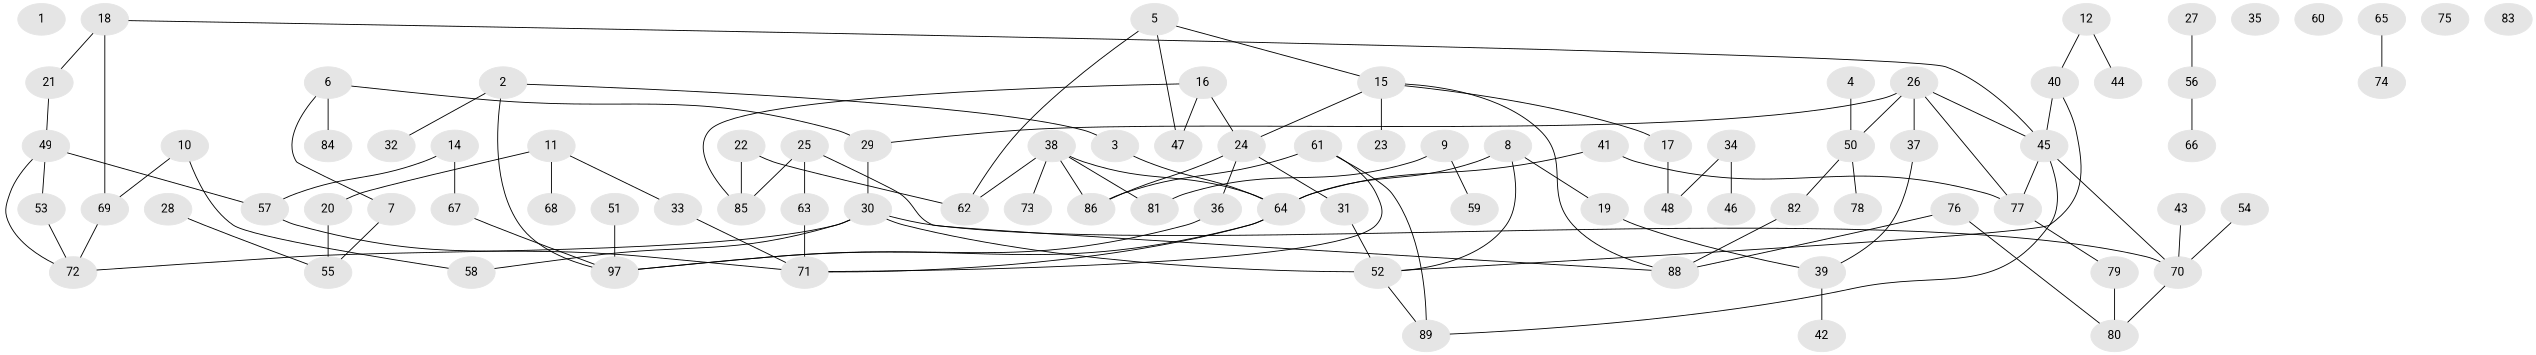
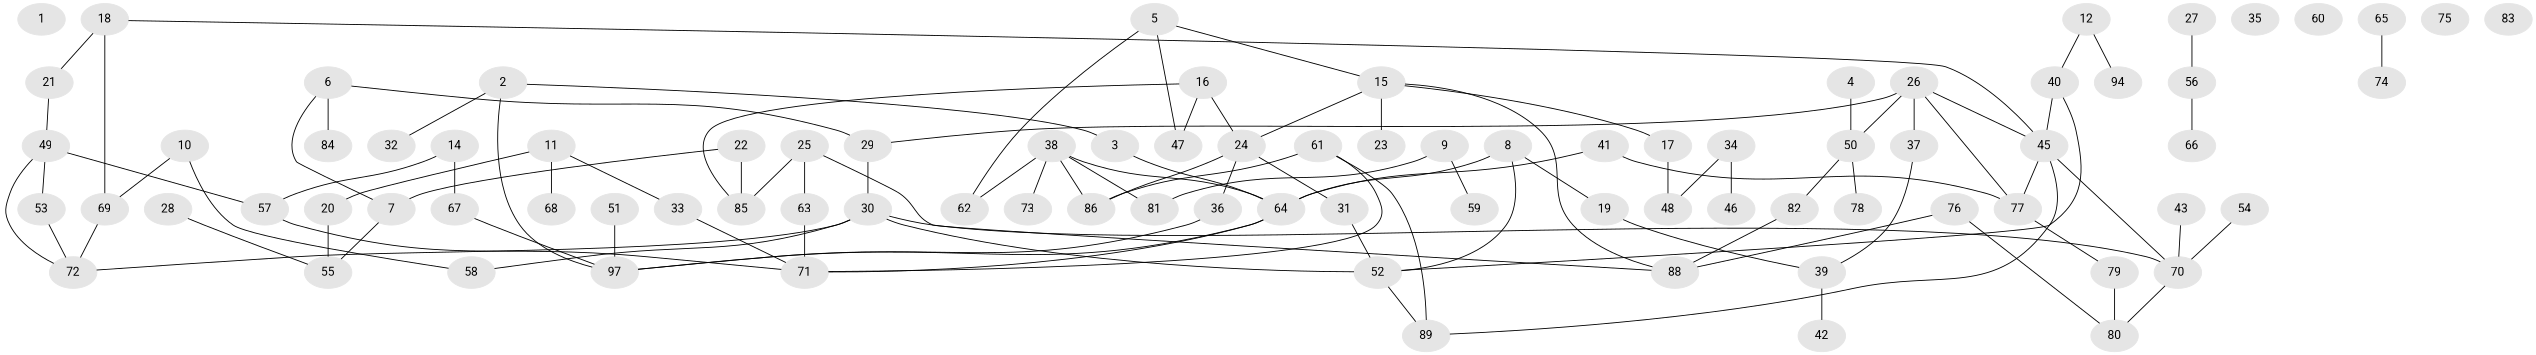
node "44": label "44" -> "94"
edge "22" -- "62": now "22" -- "7"
